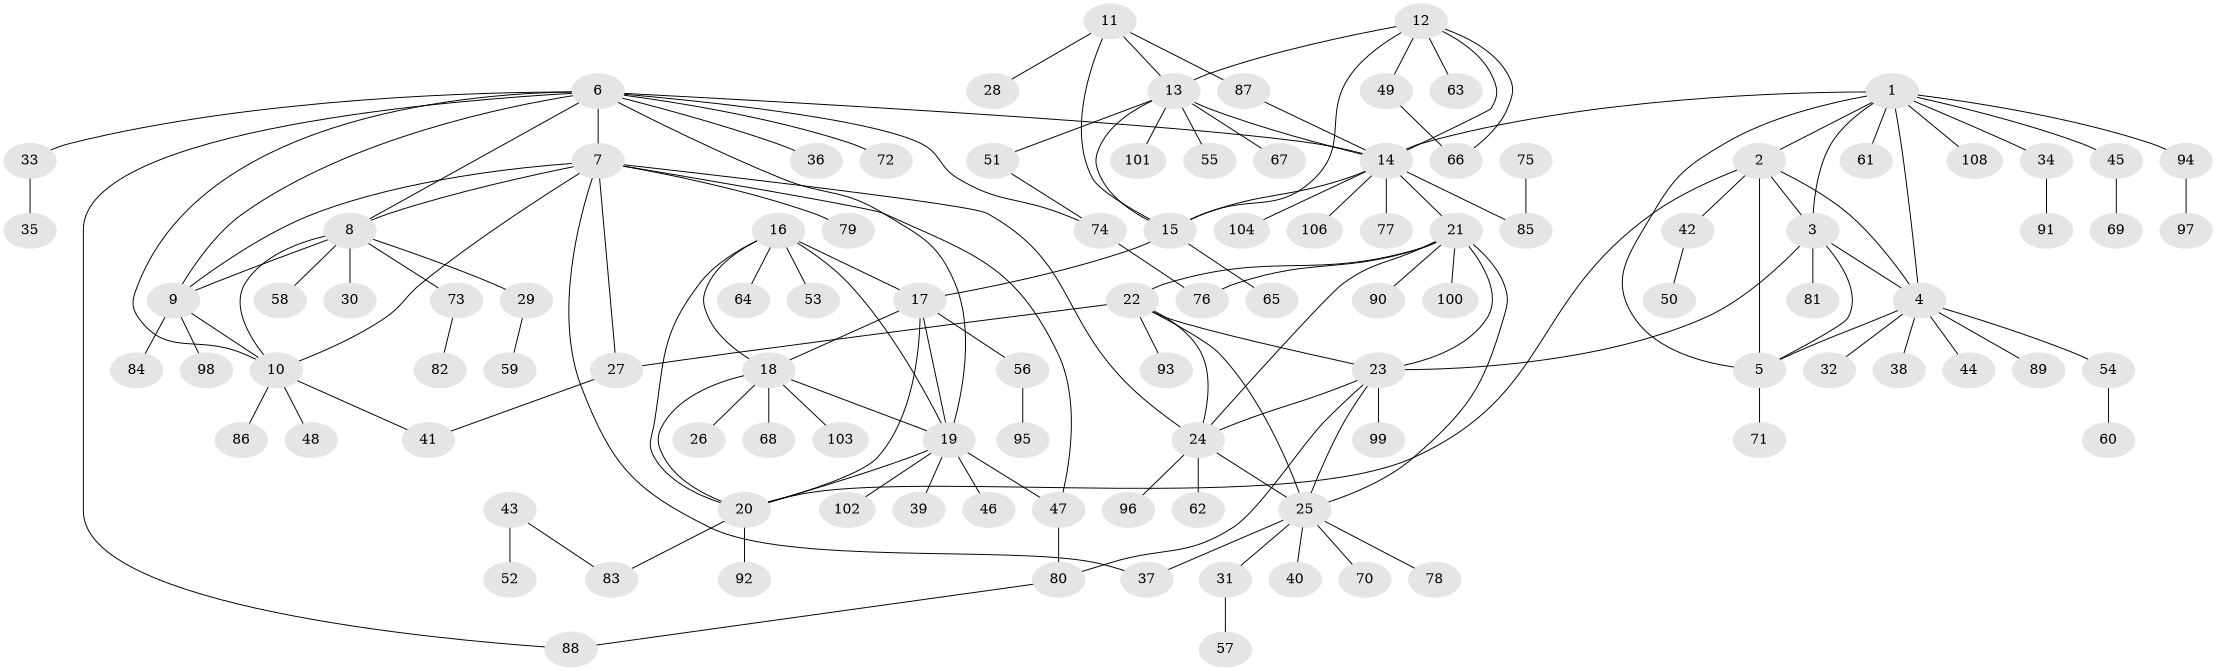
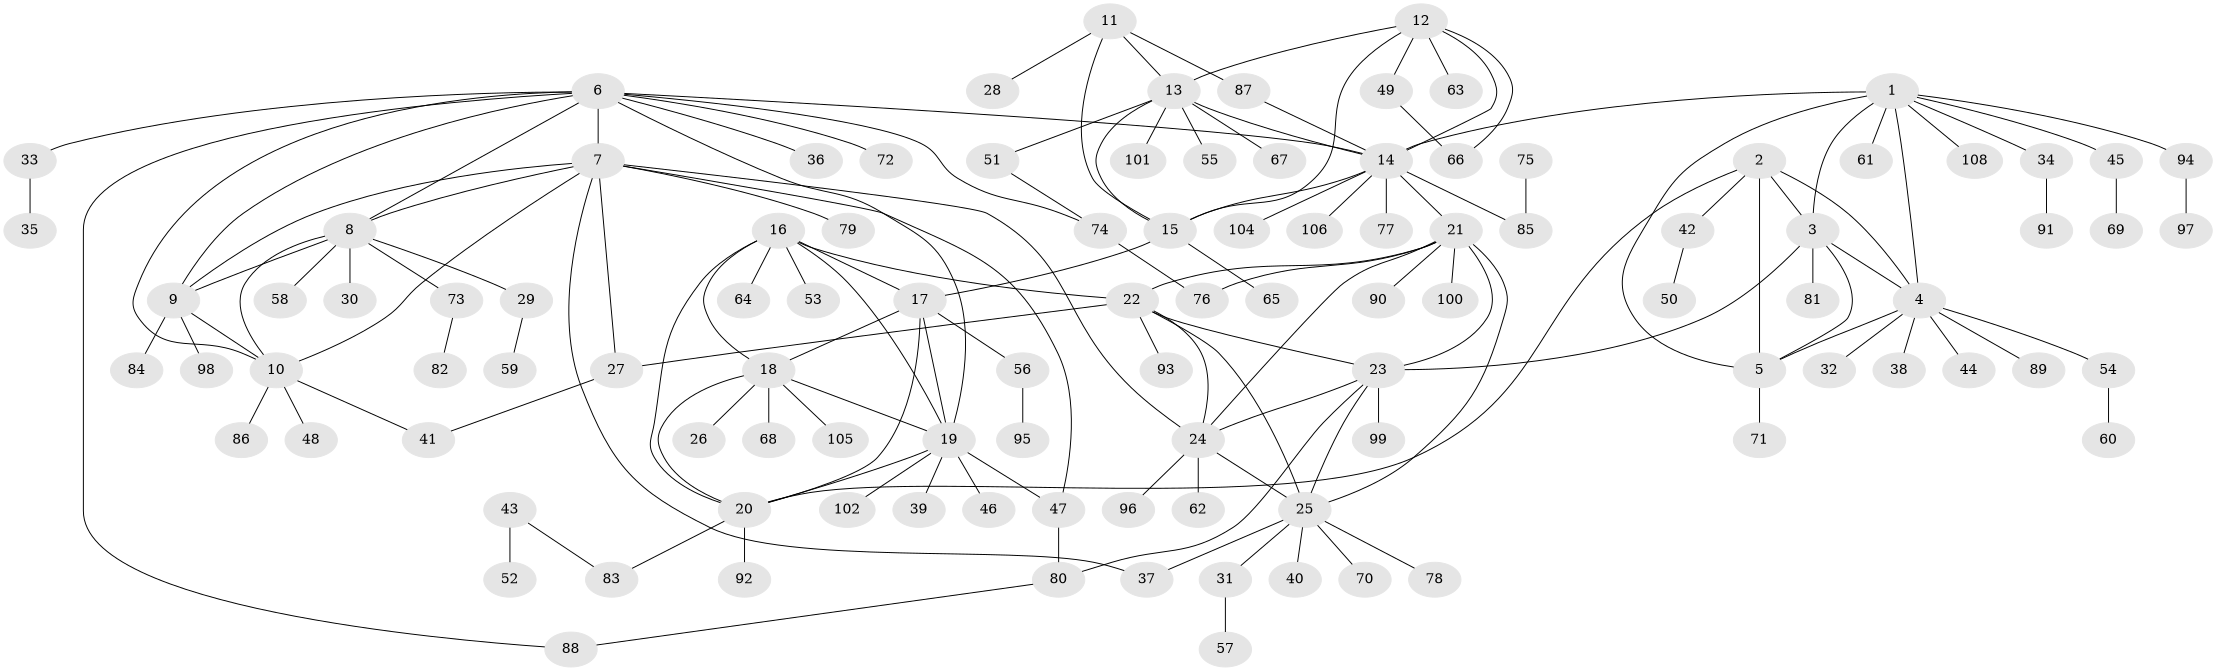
edge "1" -- "2": removed
edge "16" -- "22": added
node "103": label "103" -> "105"
